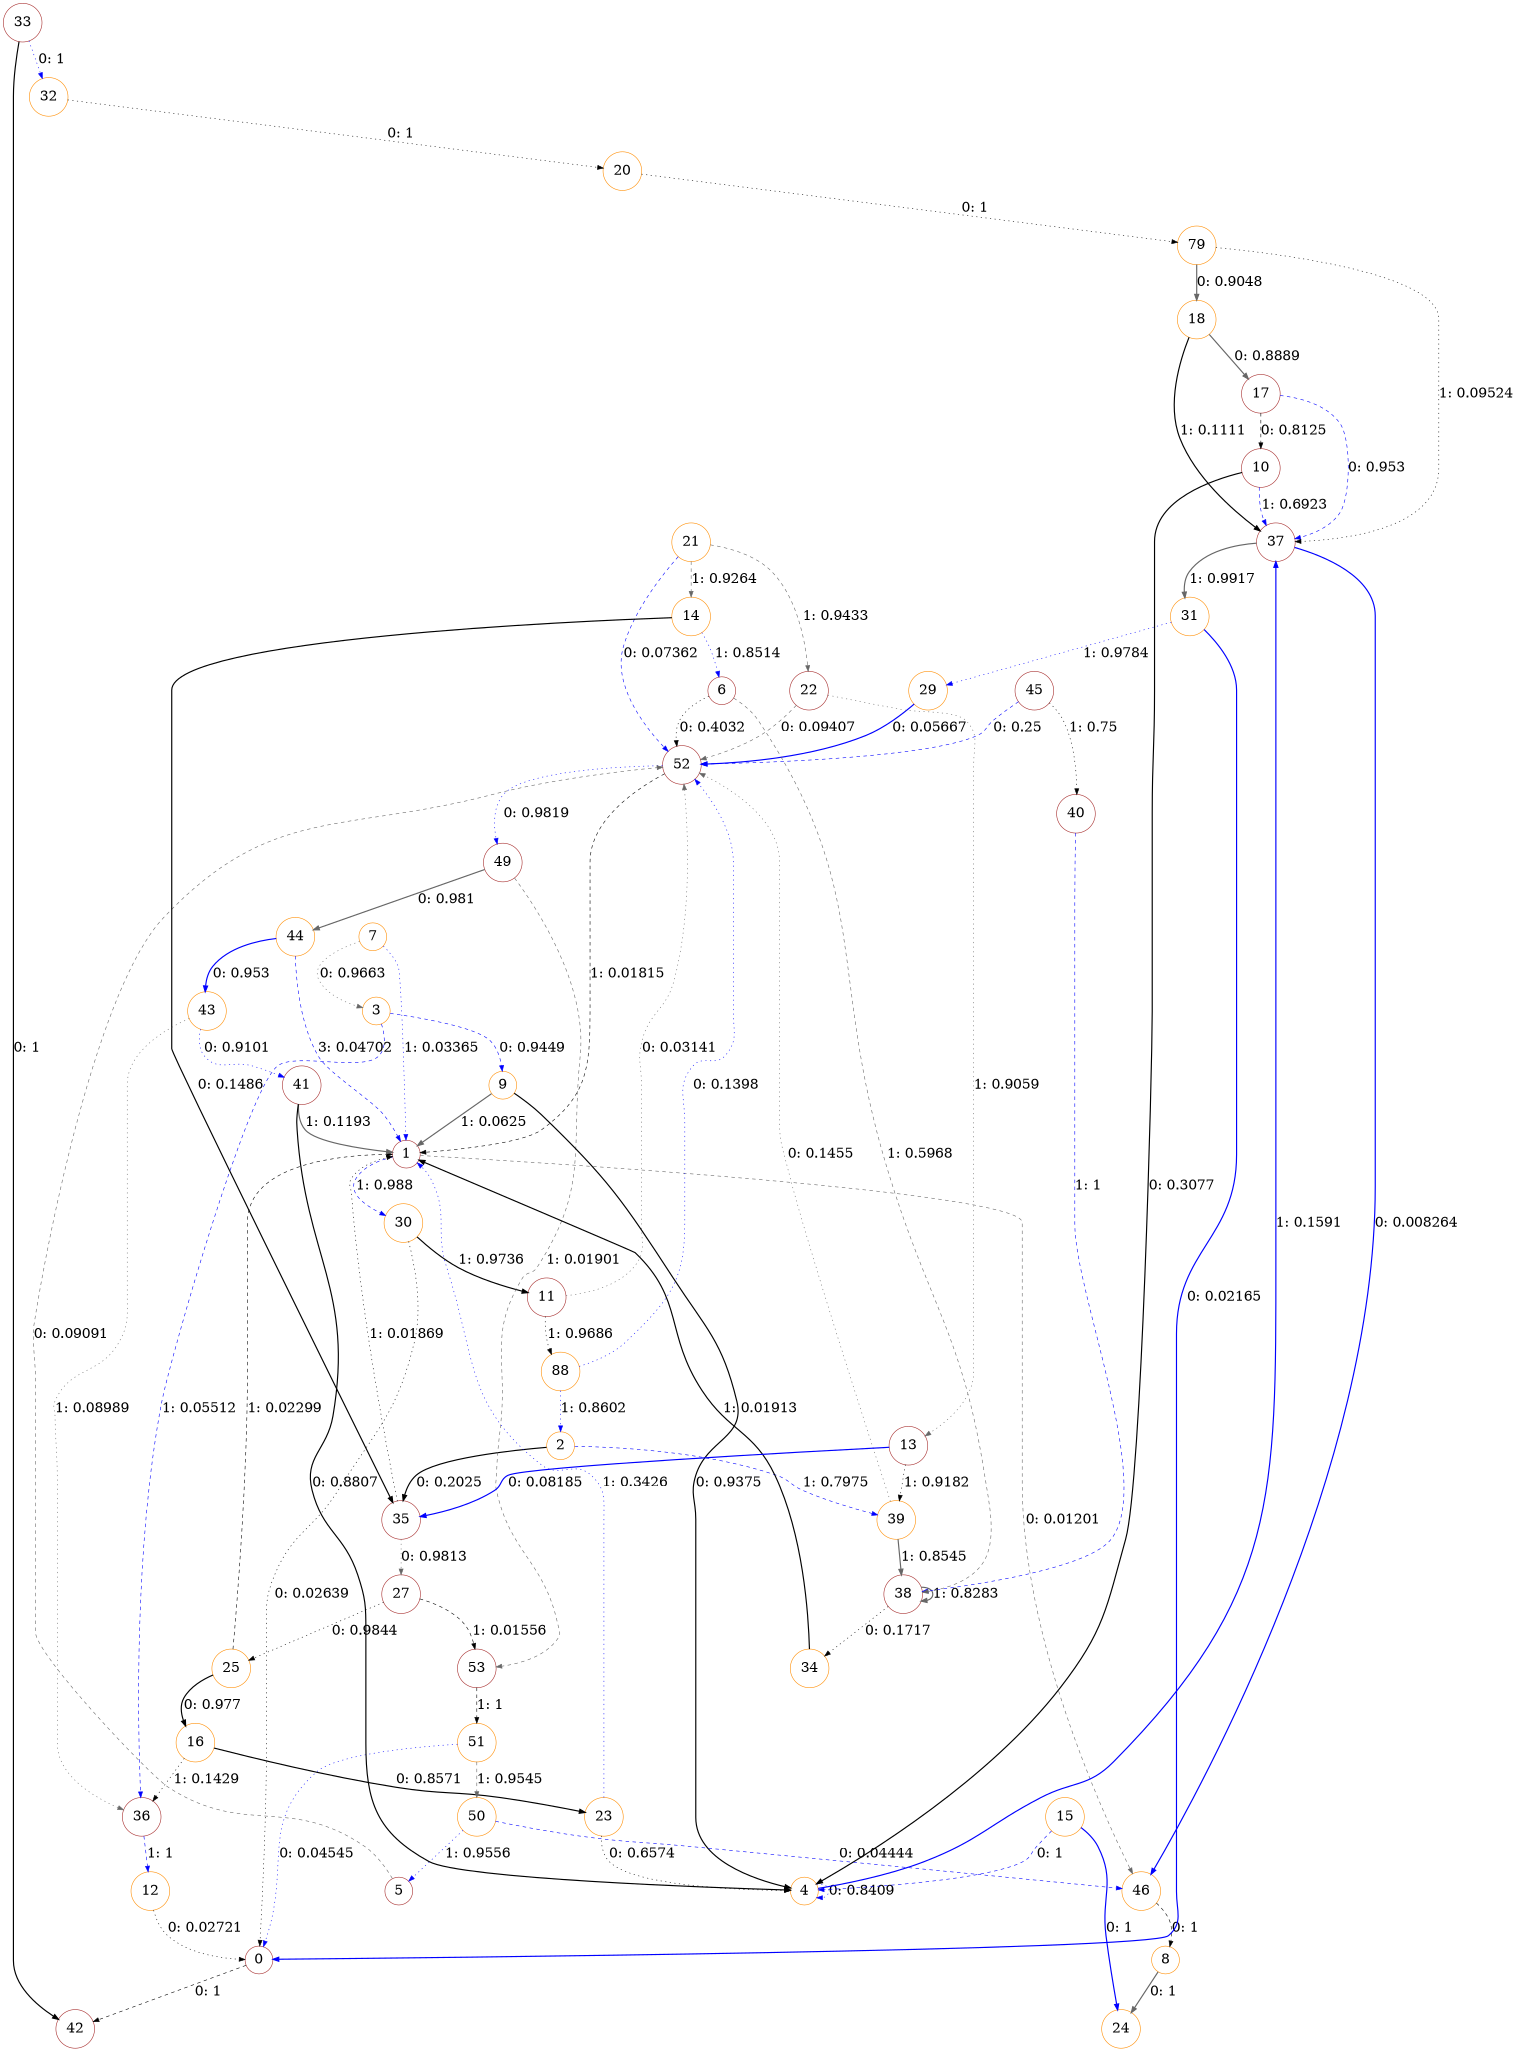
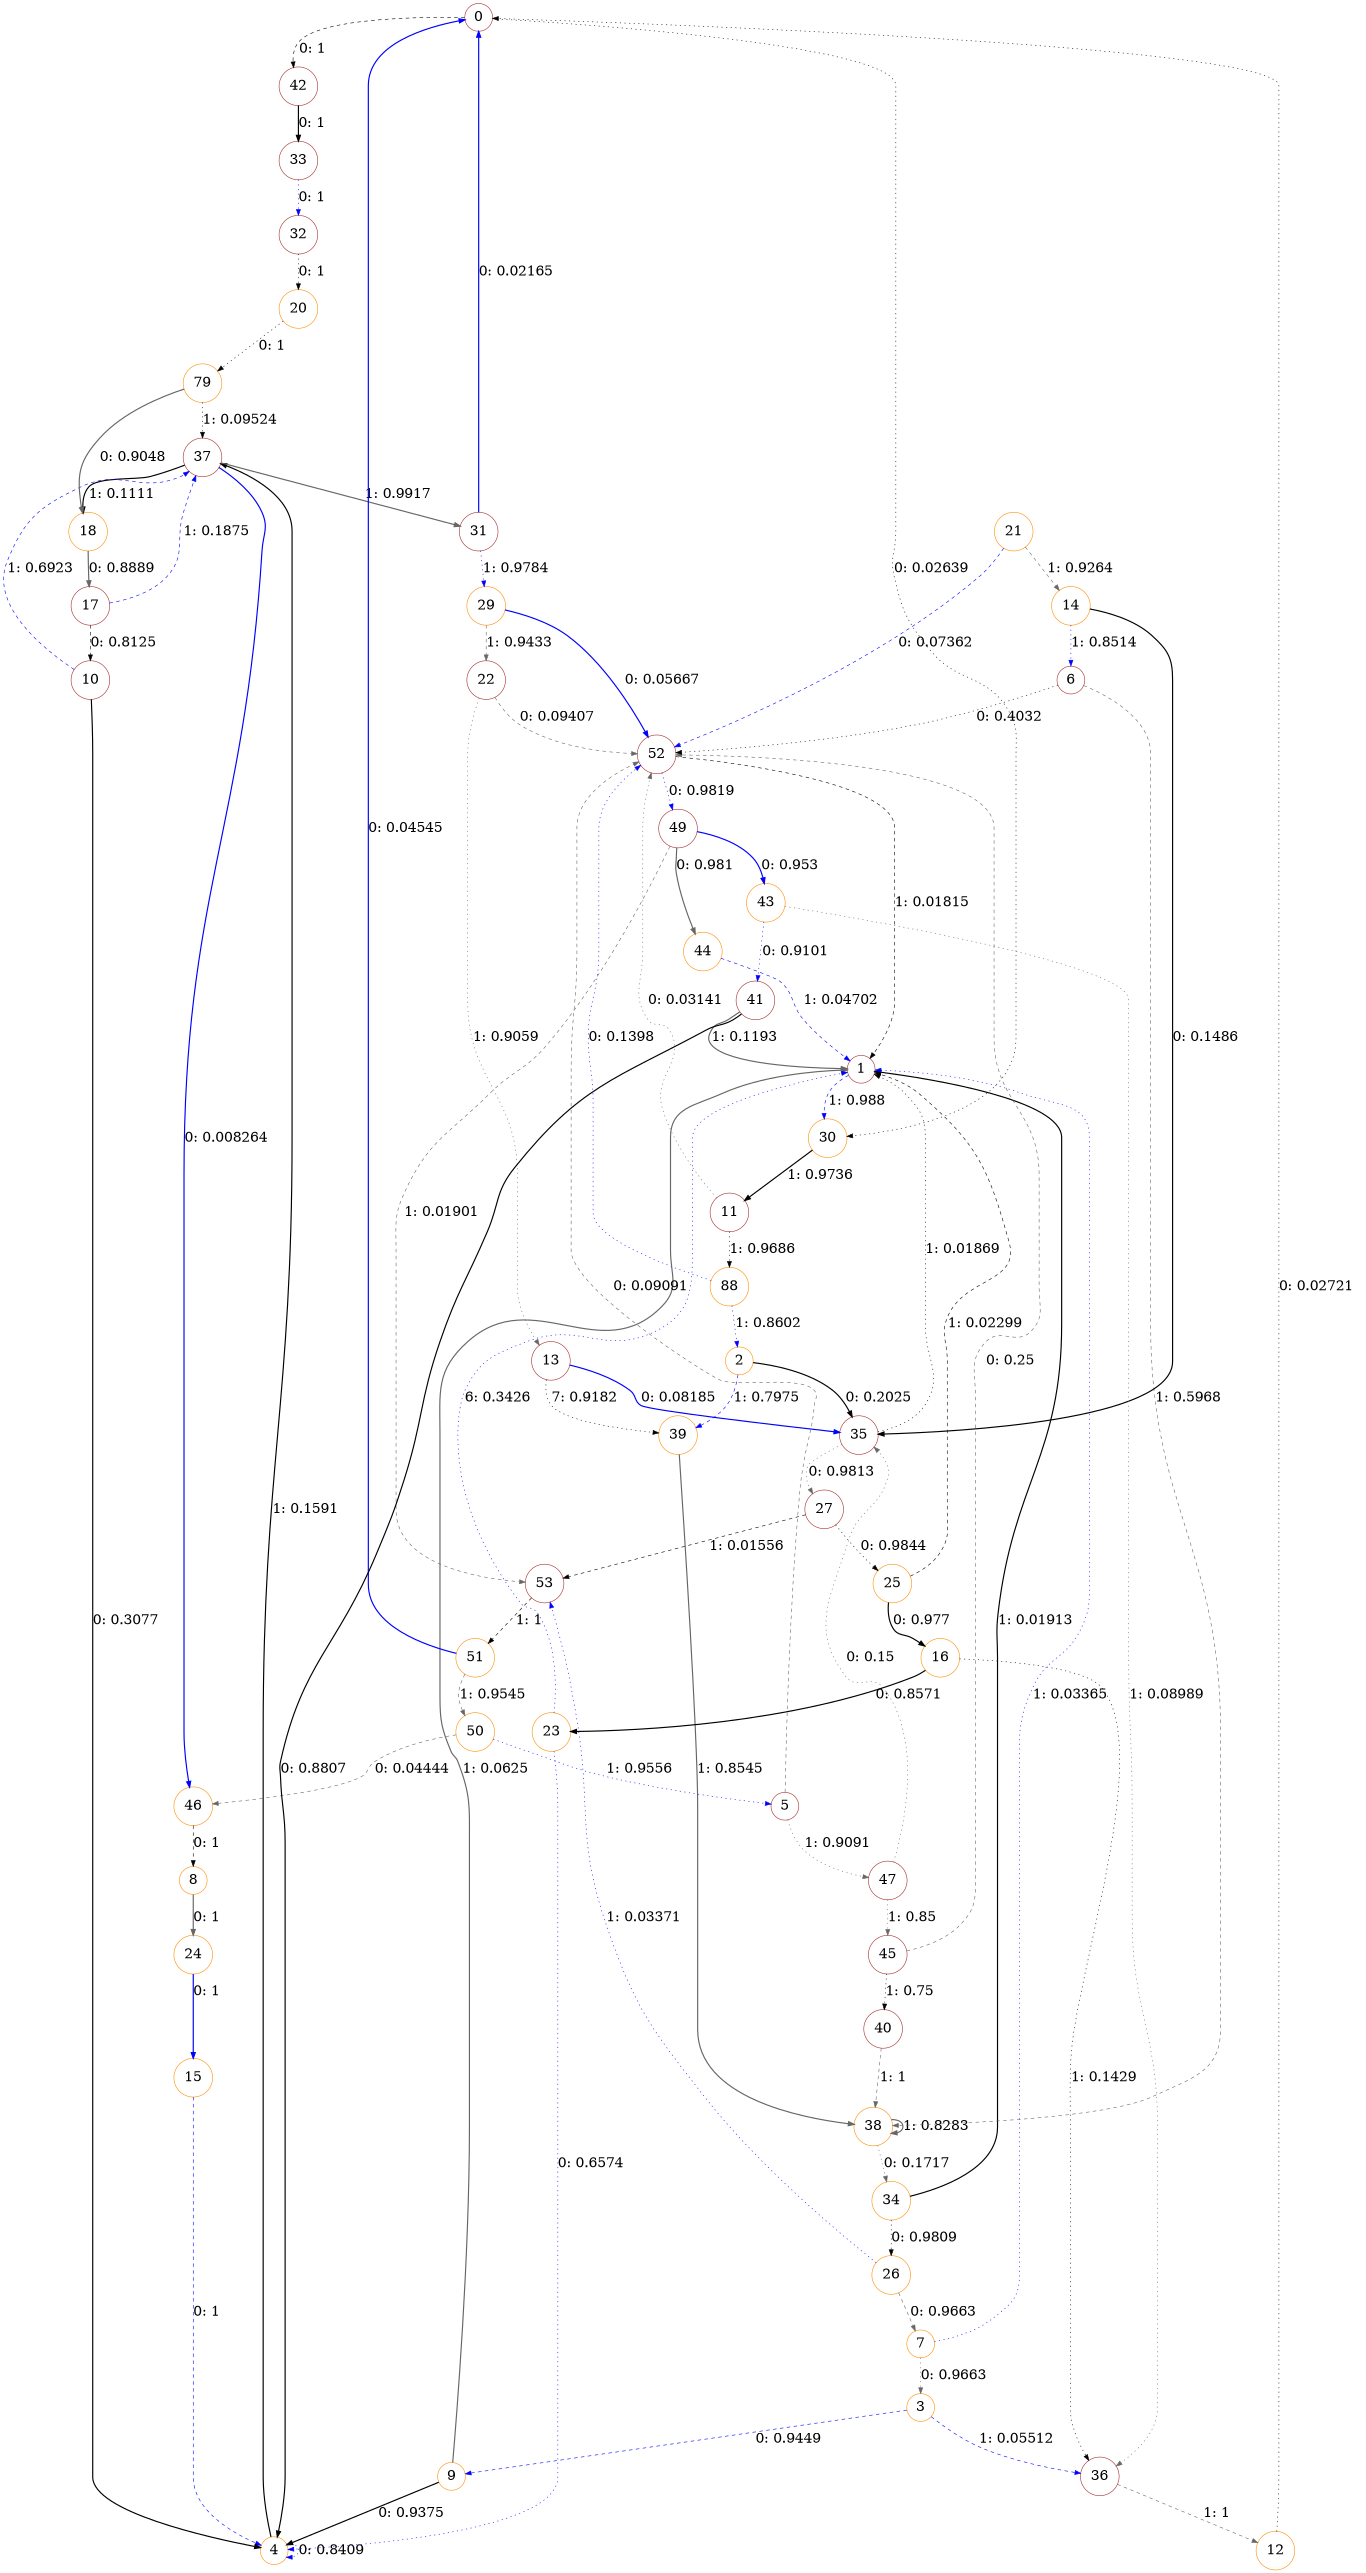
node "32": color darkorange -> brown
edge "18" -> "37": reversed
edge "17" -> "37": label "0: 0.953    " -> "1: 0.1875   "
edge "21" -> "22": now "29" -> "22"
node "31": color darkorange -> brown
edge "45" -> "52": color blue -> gray40
edge "44" -> "43": now "49" -> "43"
edge "33" -> "42": reversed
edge "44" -> "1": label "3: 0.04702  " -> "1: 0.04702  "
edge "39" -> "52": removed, label "0: 0.1455"
edge "1" -> "46": removed, label "0: 0.01201"
edge "40" -> "38": color blue -> gray40
edge "4" -> "37": color blue -> black
edge "23" -> "1": label "1: 0.3426   " -> "6: 0.3426   "
edge "13" -> "39": label "1: 0.9182   " -> "7: 0.9182   "
edge "30" -> "0": reversed
node "38": color brown -> darkorange
edge "38" -> "34": color black -> gray40
edge "51" -> "0": style dotted -> bold
edge "36" -> "12": color blue -> gray40
edge "50" -> "46": color blue -> gray40
node "47": added
edge "23" -> "4": color black -> blue
edge "15" -> "24": reversed
node "26": added
